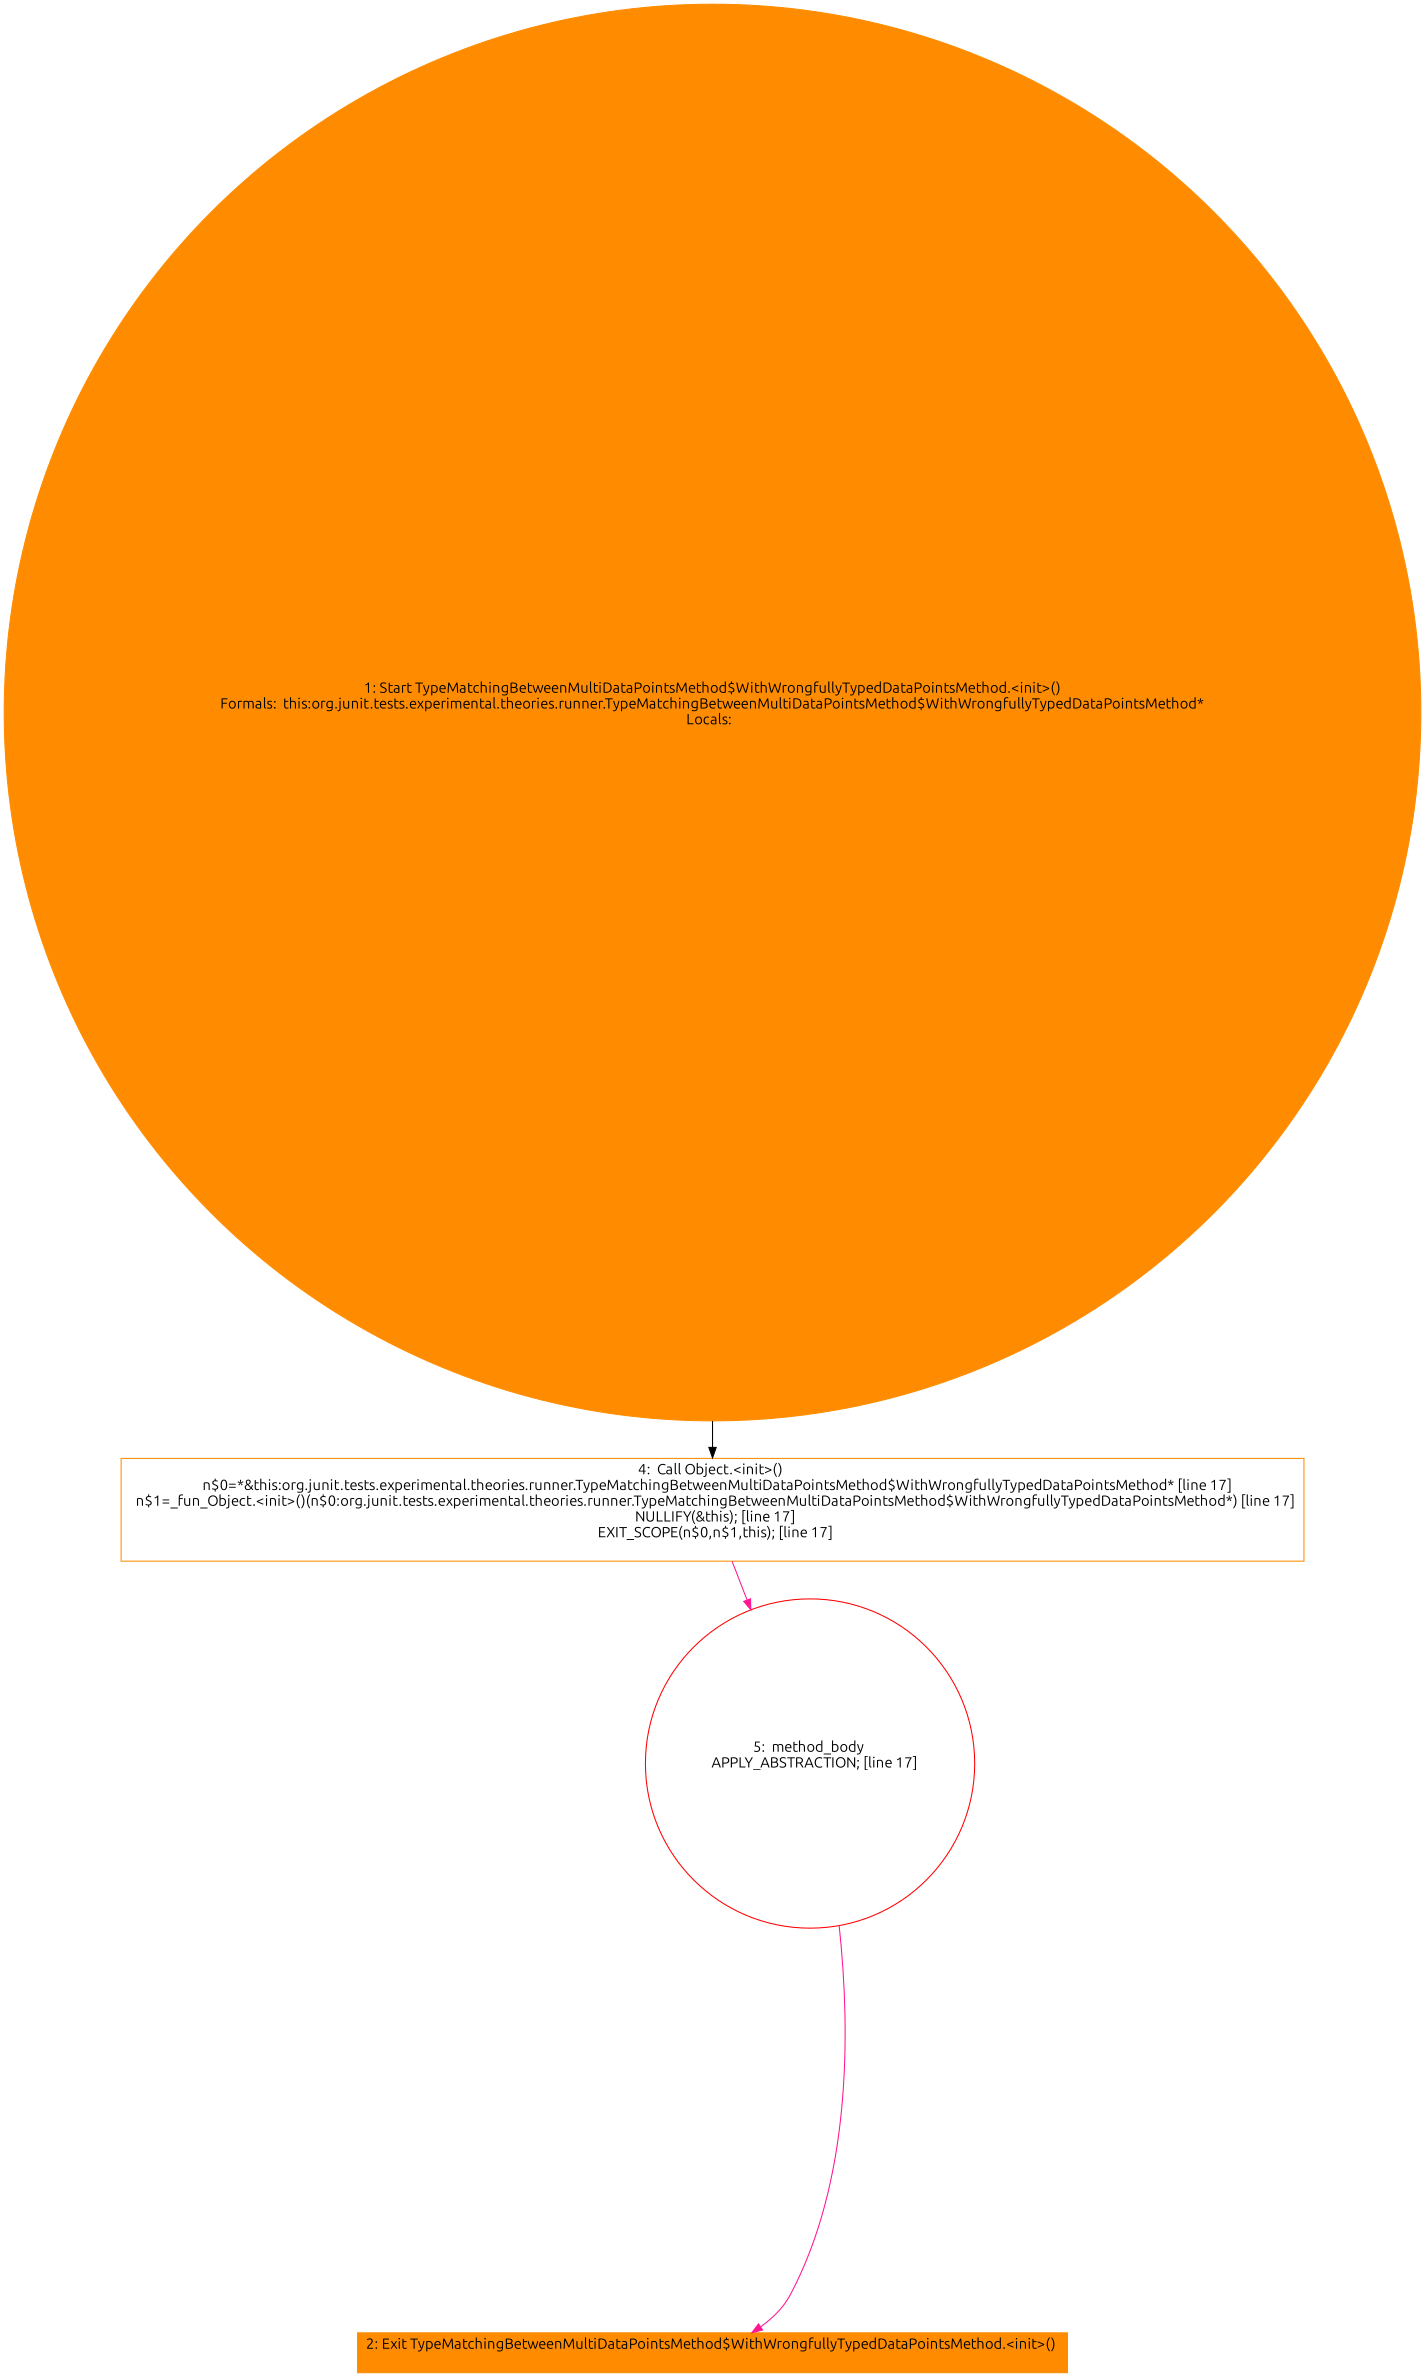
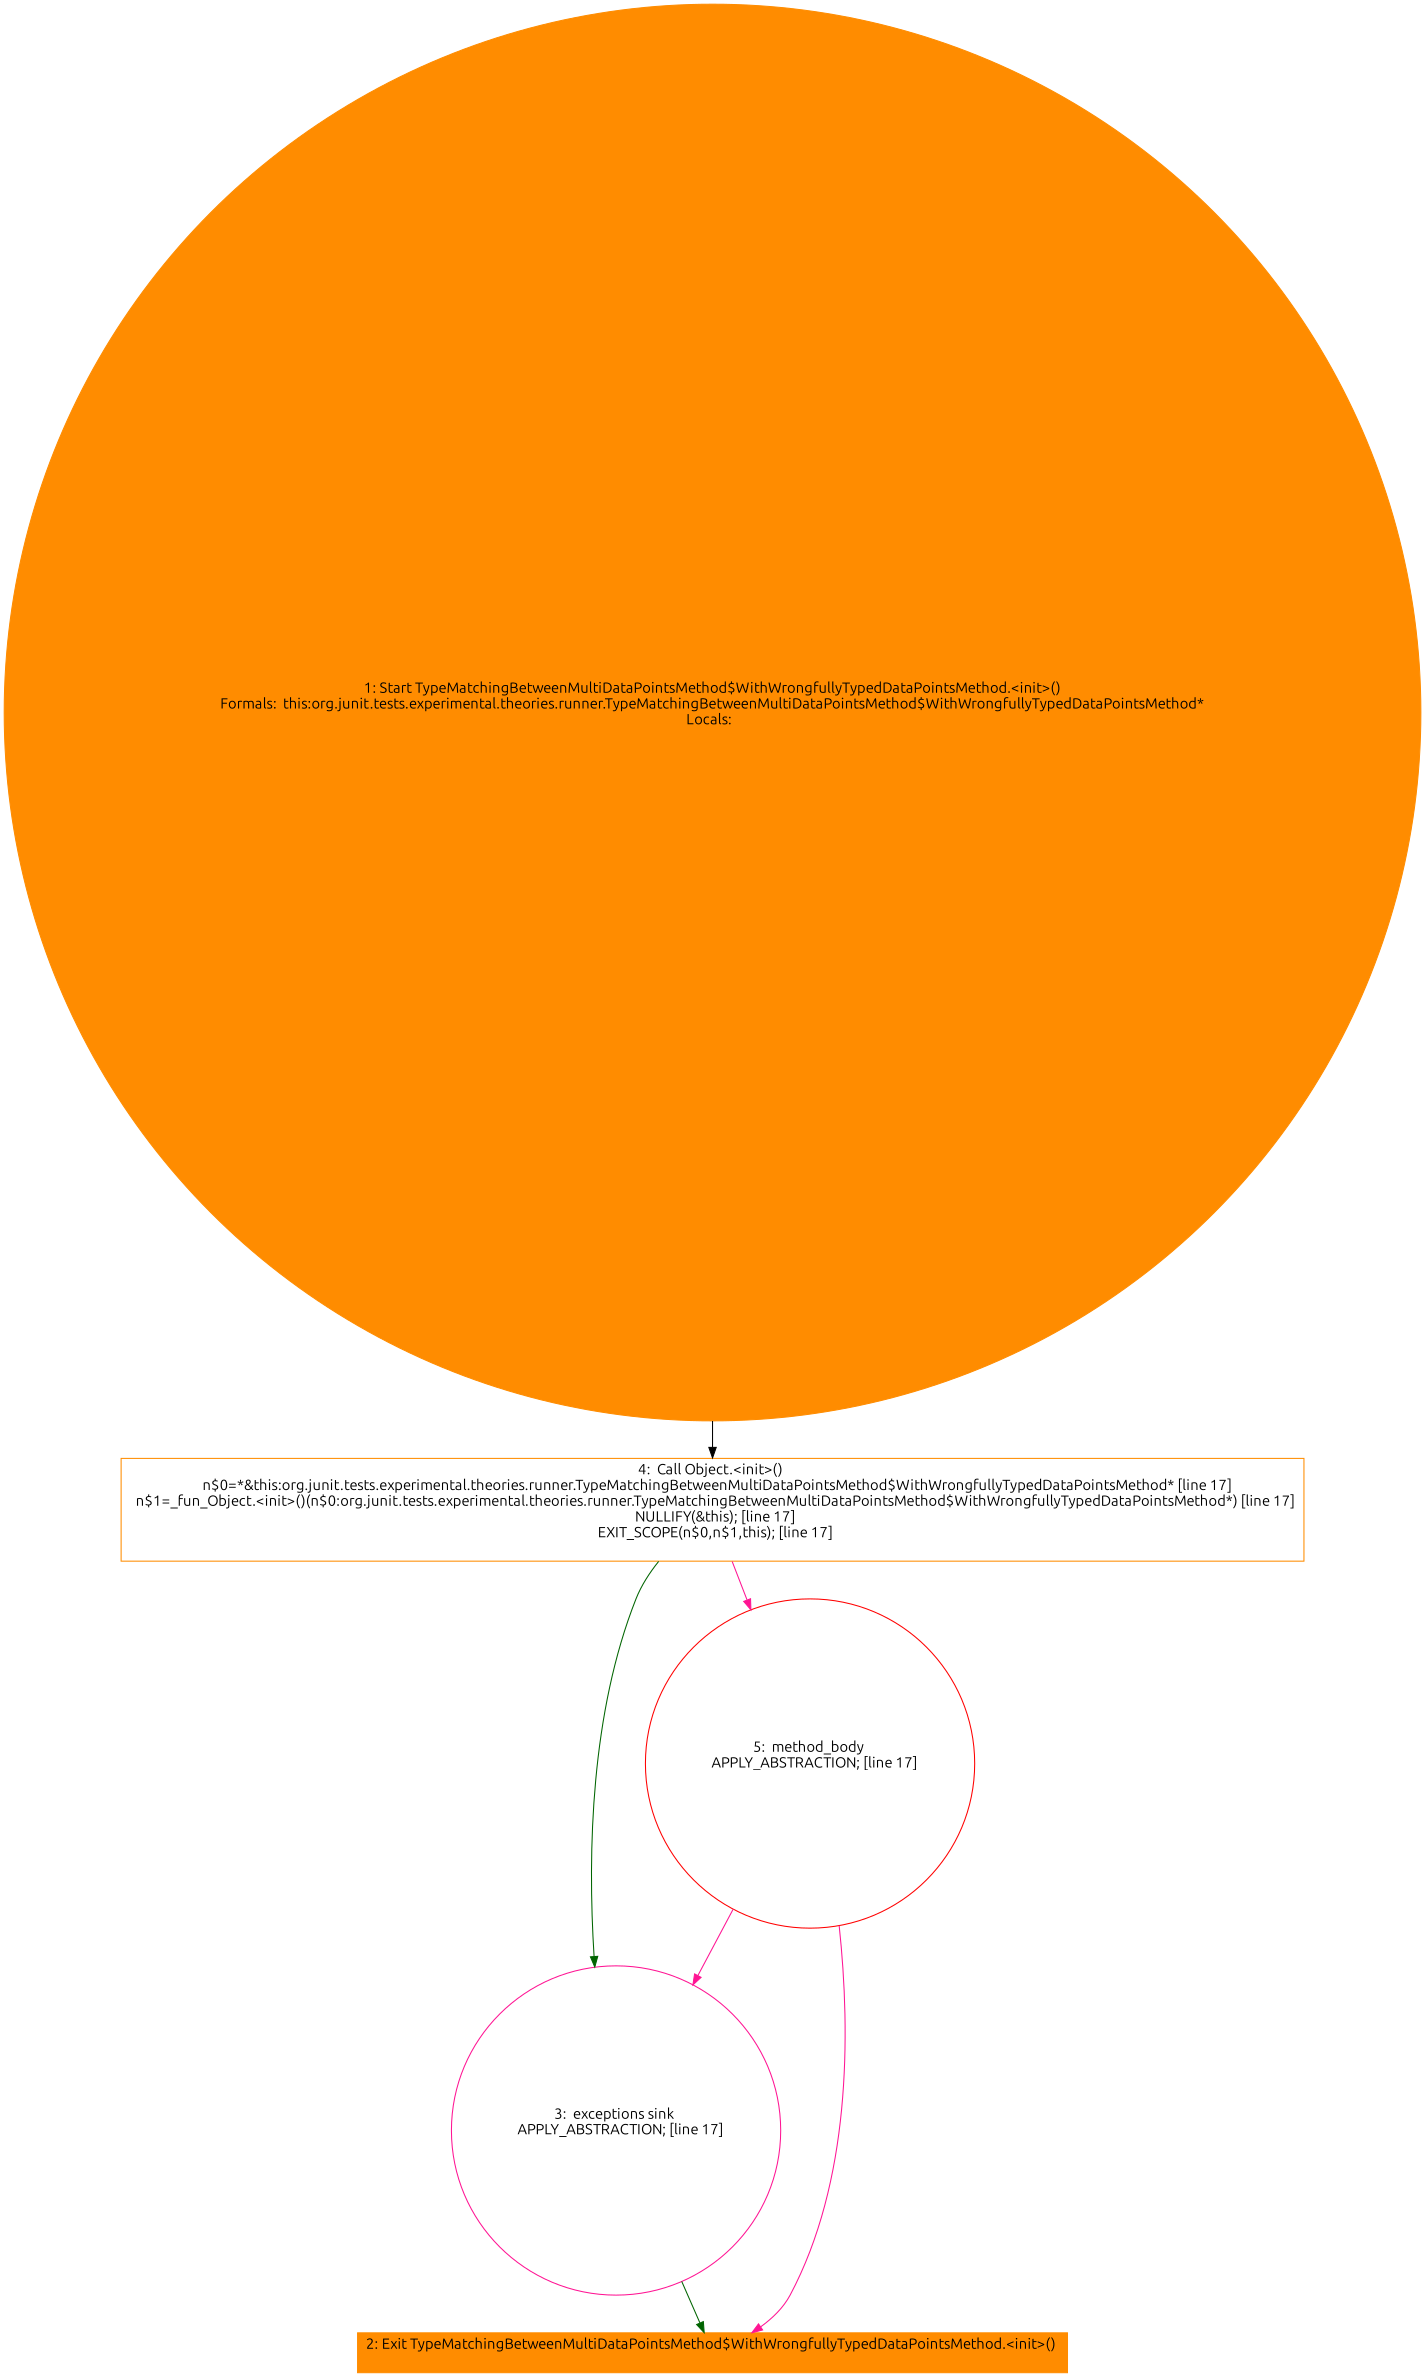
node "3:  exceptions sink APPLY_ABSTRACTION; [line 17]": added
